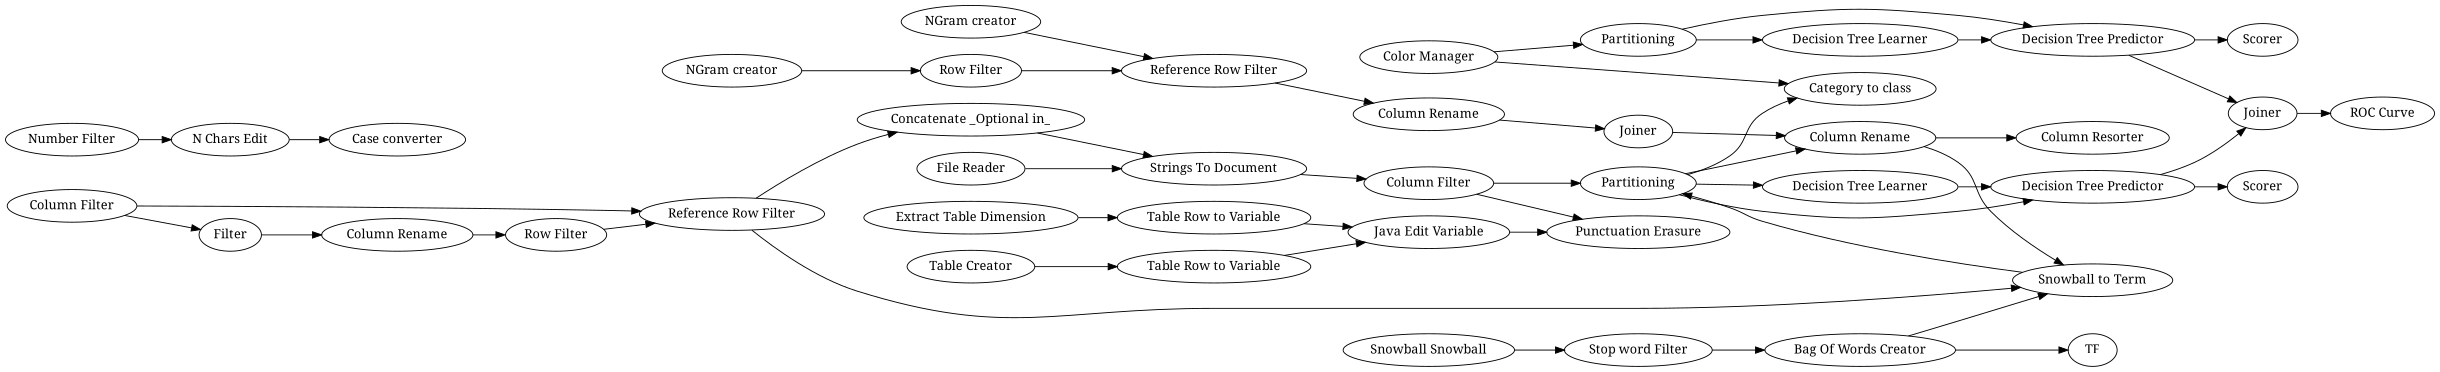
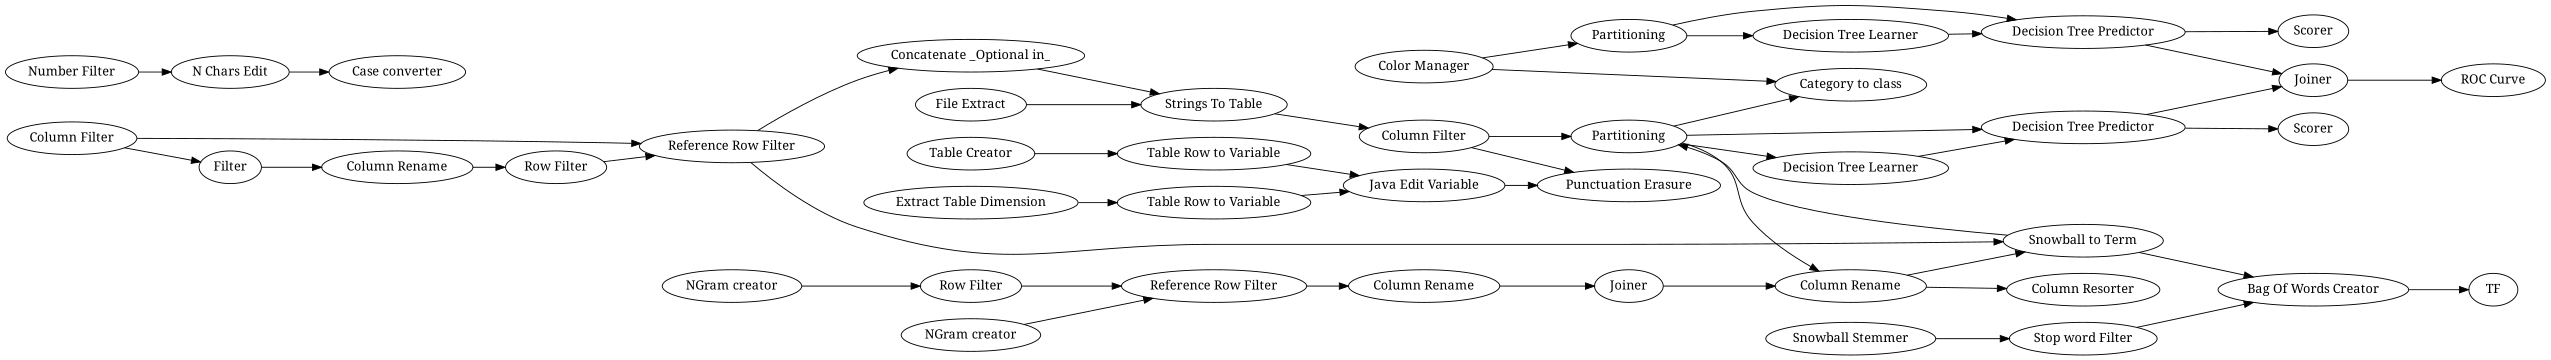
node "File Reader": label "File Reader" -> "File Extract"
node "Strings To Document": label "Strings To Document" -> "Strings To Table"
edge "Bag Of Words Creator" -> "Snowball to Term": reversed
node "Snowball Snowball": label "Snowball Snowball" -> "Snowball Stemmer"
